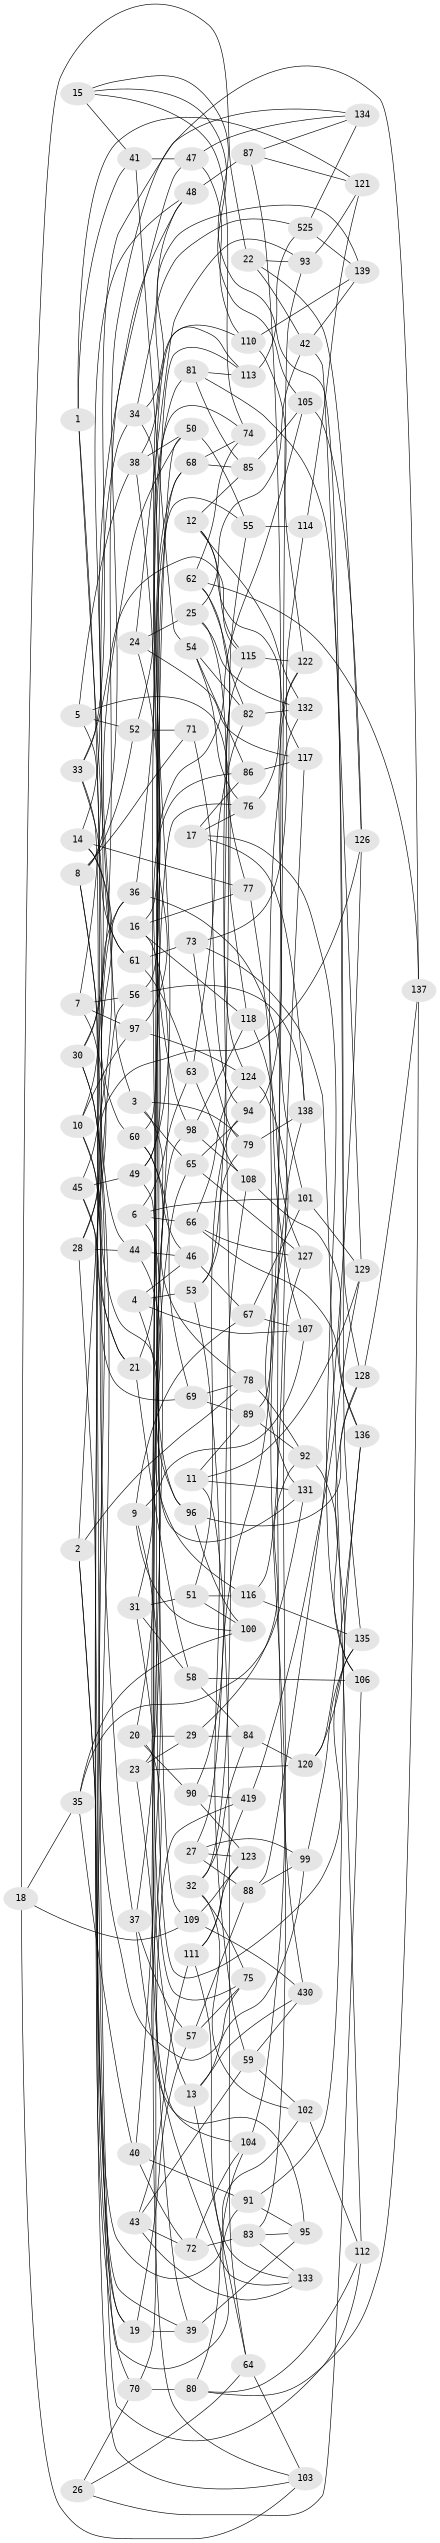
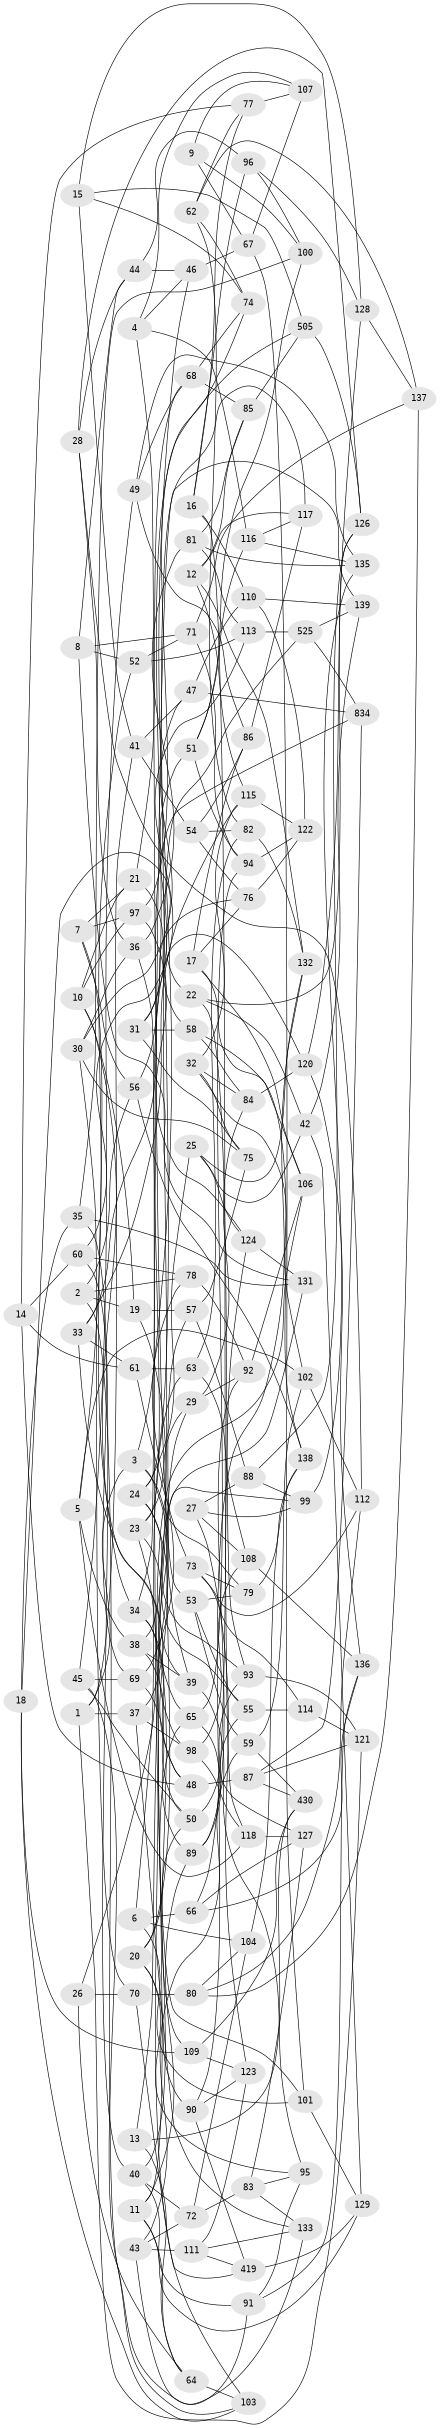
edge "8" -- "137": now "71" -- "137"
node "134": label "134" -> "834"
node "105": label "105" -> "505"
edge "9" -- "13": removed
